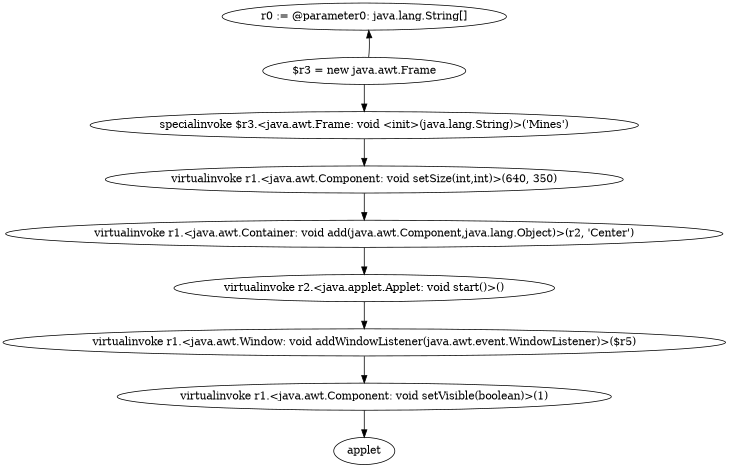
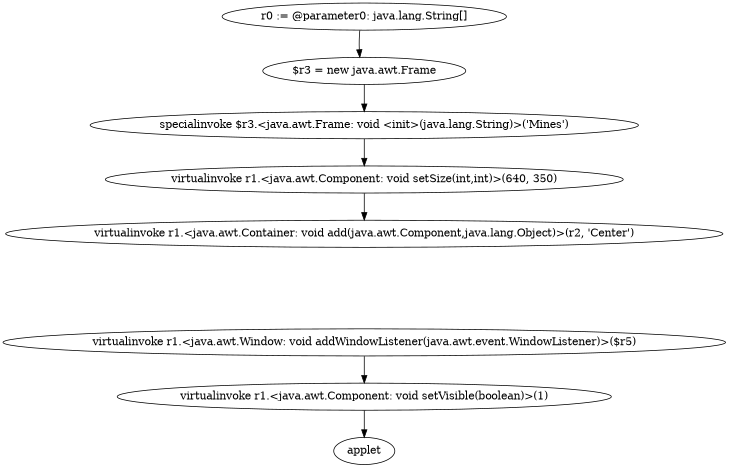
edge "$r3 = new java.awt.Frame" -> "r0 := @parameter0: java.lang.String[]": reversed
node "virtualinvoke r2.<java.applet.Applet: void start()>()": removed
